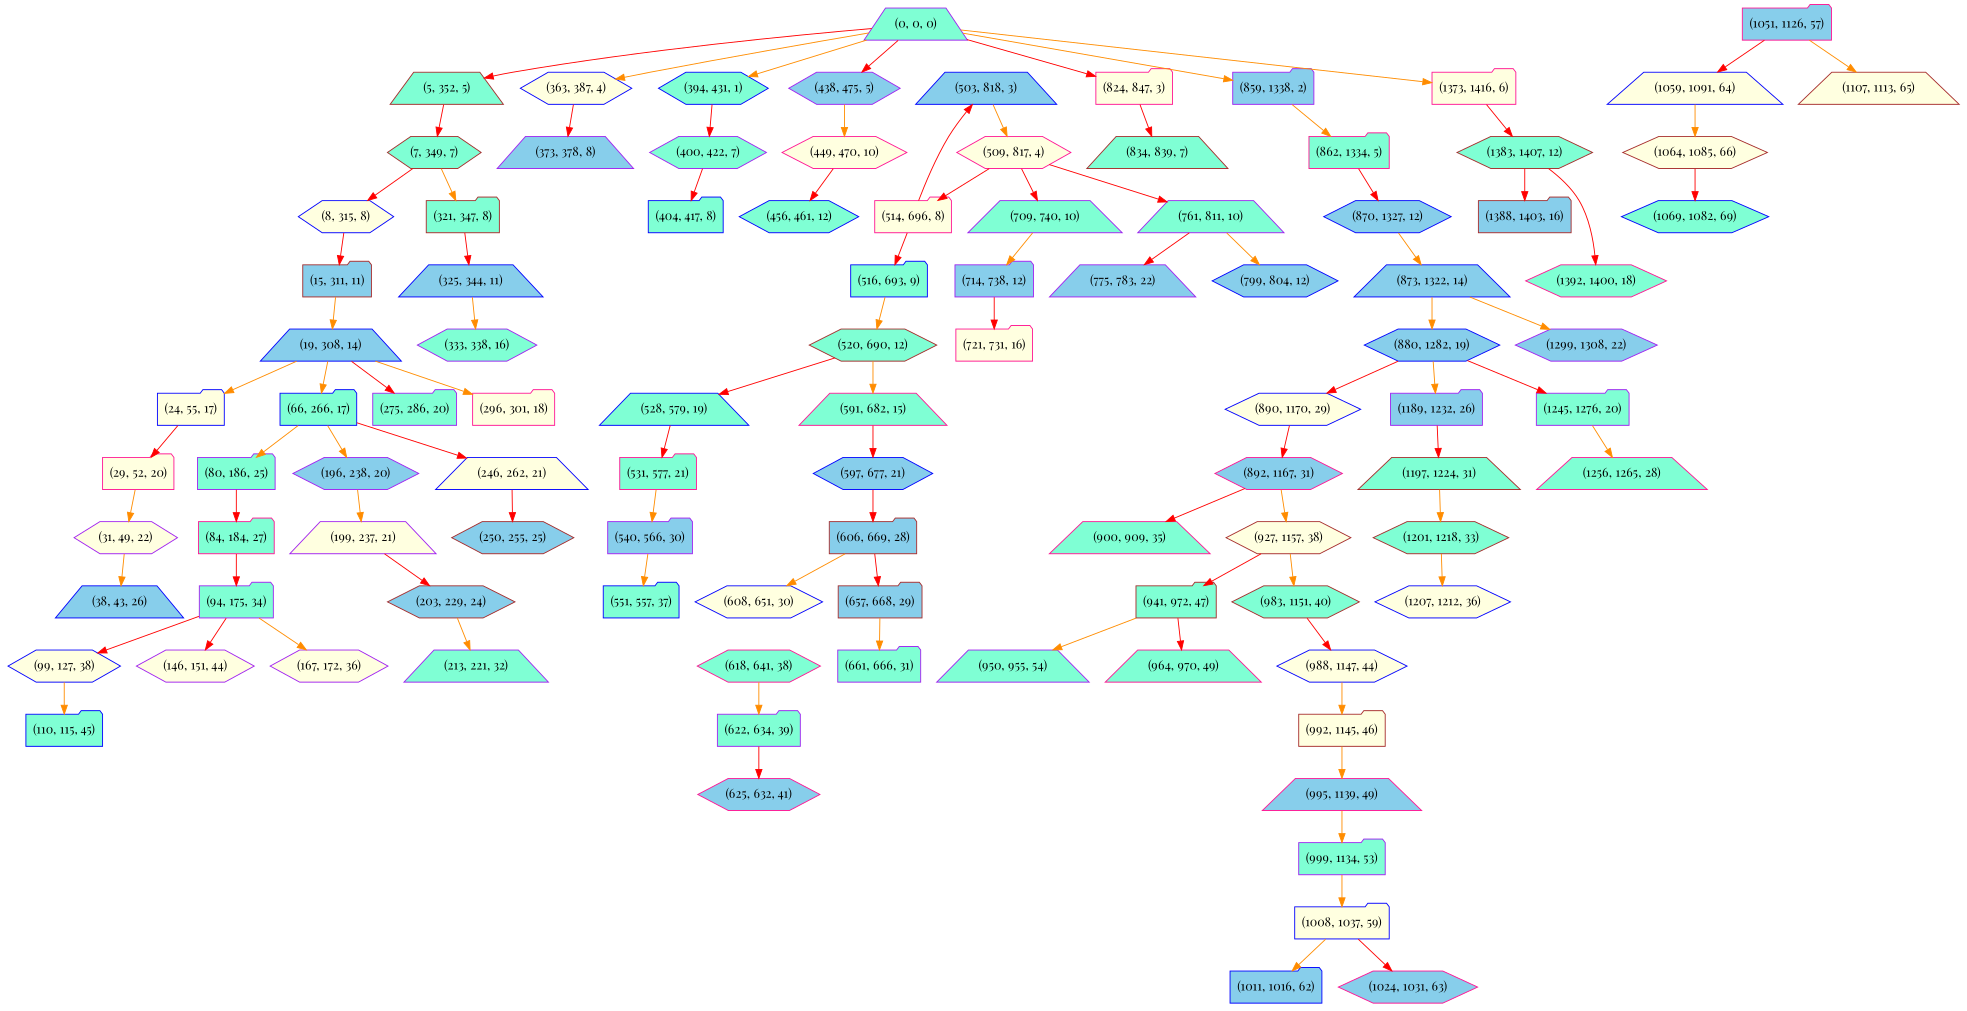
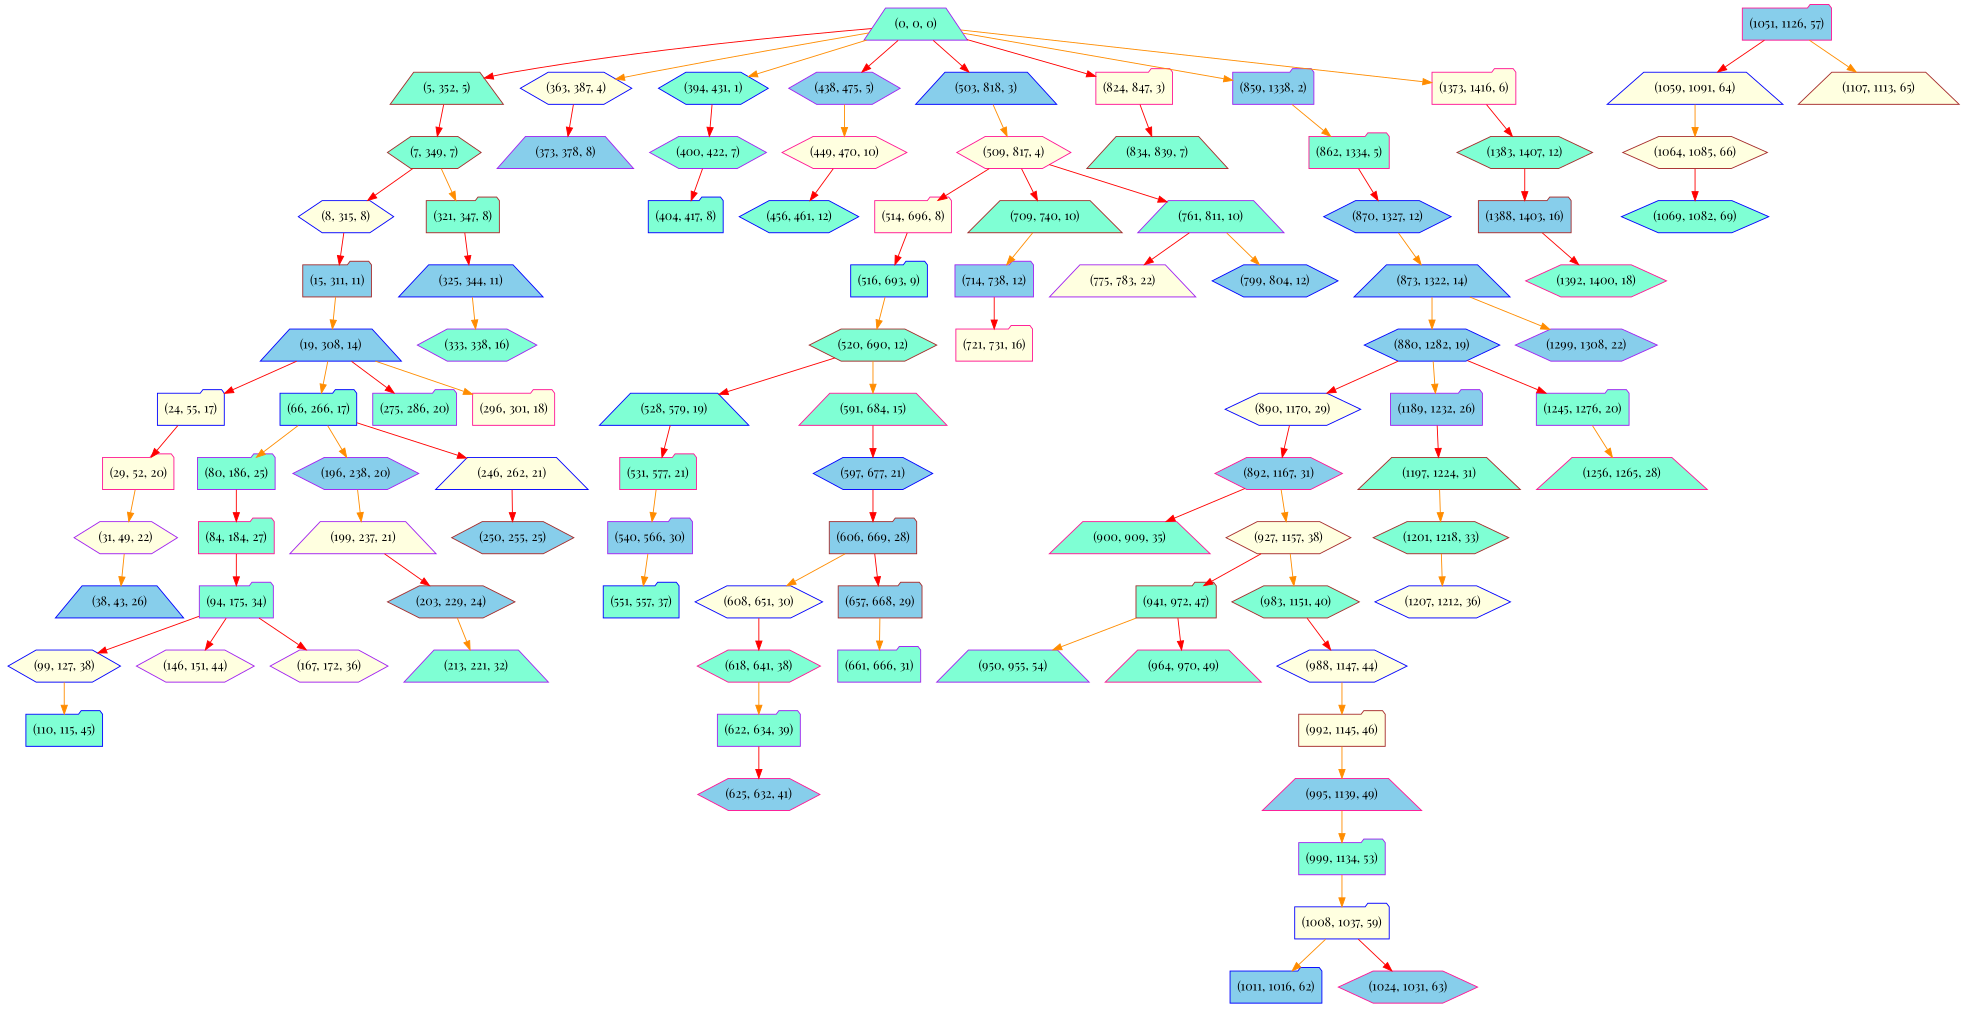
edge "(514, 696, 8)" -> "(503, 818, 3)": now "(0, 0, 0)" -> "(503, 818, 3)"
edge "(1383, 1407, 12)" -> "(1392, 1400, 18)": now "(1388, 1403, 16)" -> "(1392, 1400, 18)"
node "(709, 740, 10)": color purple -> brown
node "(775, 783, 22)": fillcolor skyblue -> lightyellow
edge "(19, 308, 14)" -> "(24, 55, 17)": color darkorange -> red
node "(591, 682, 15)": label "(591, 682, 15)" -> "(591, 684, 15)"
edge "(608, 651, 30)" -> "(618, 641, 38)": added
edge "(94, 175, 34)" -> "(167, 172, 36)": color darkorange -> red
